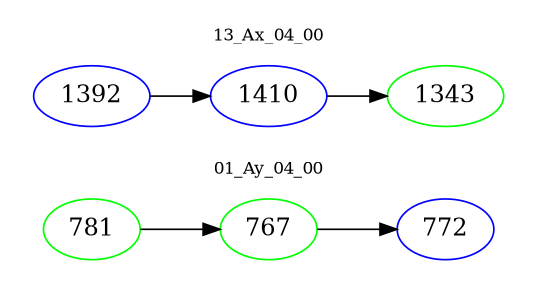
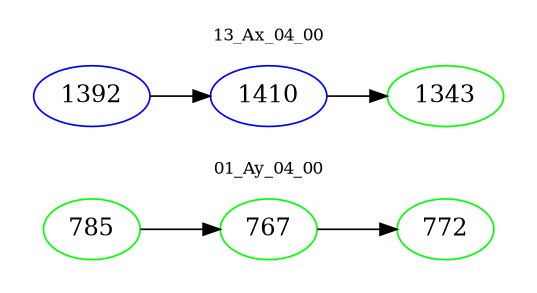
node "781": label "781" -> "785"
node "772": color blue -> green
